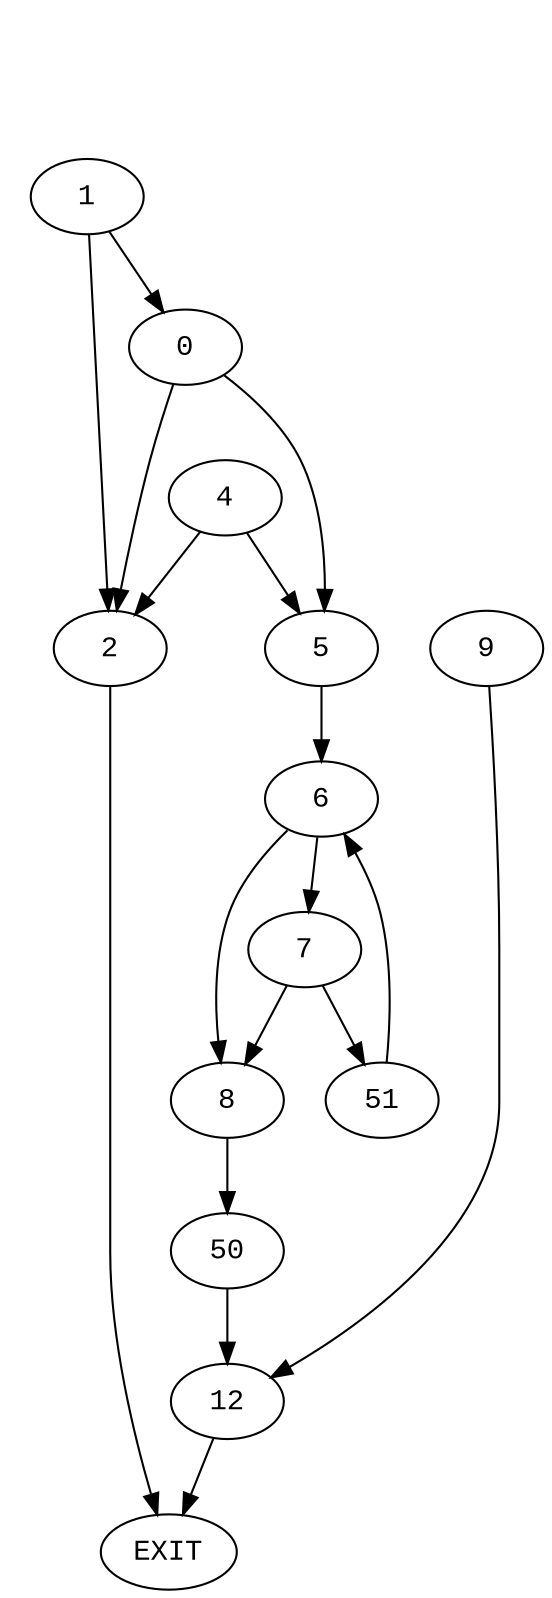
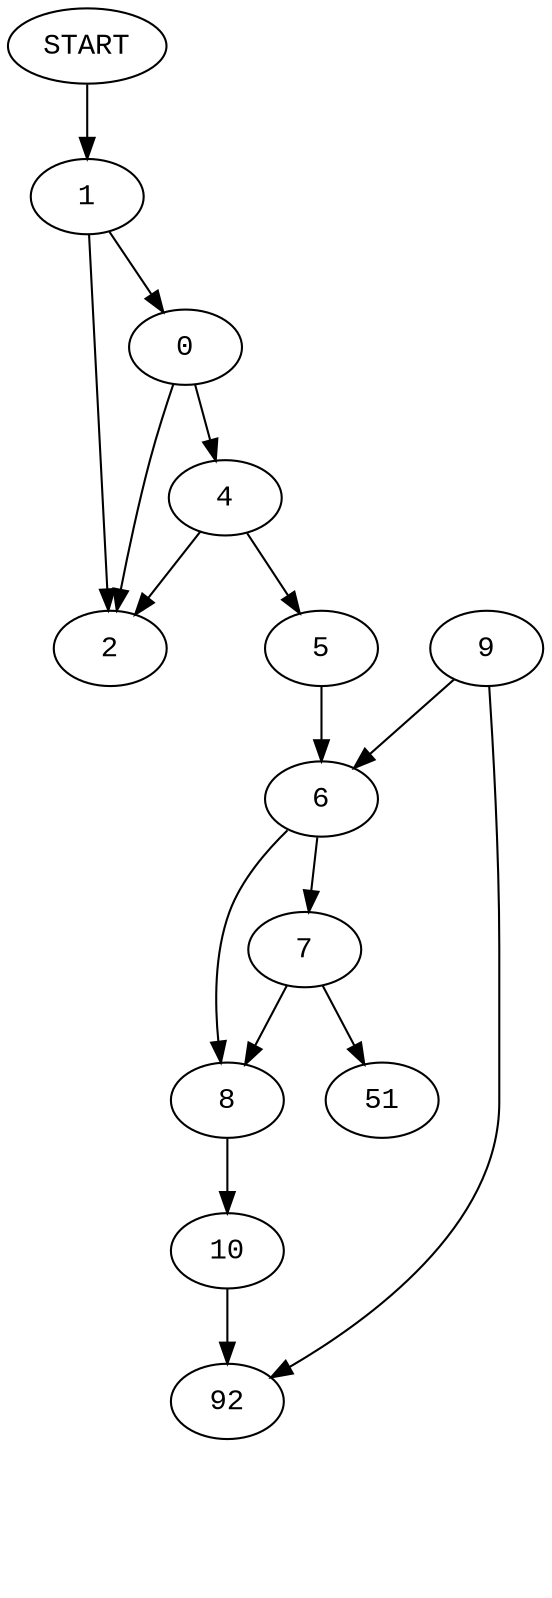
node "START": added
edge "0" -> "5": now "0" -> "4"
edge "51" -> "6": now "9" -> "6"
node "50": label "50" -> "10"
node "12": label "12" -> "92"
node "EXIT": removed
